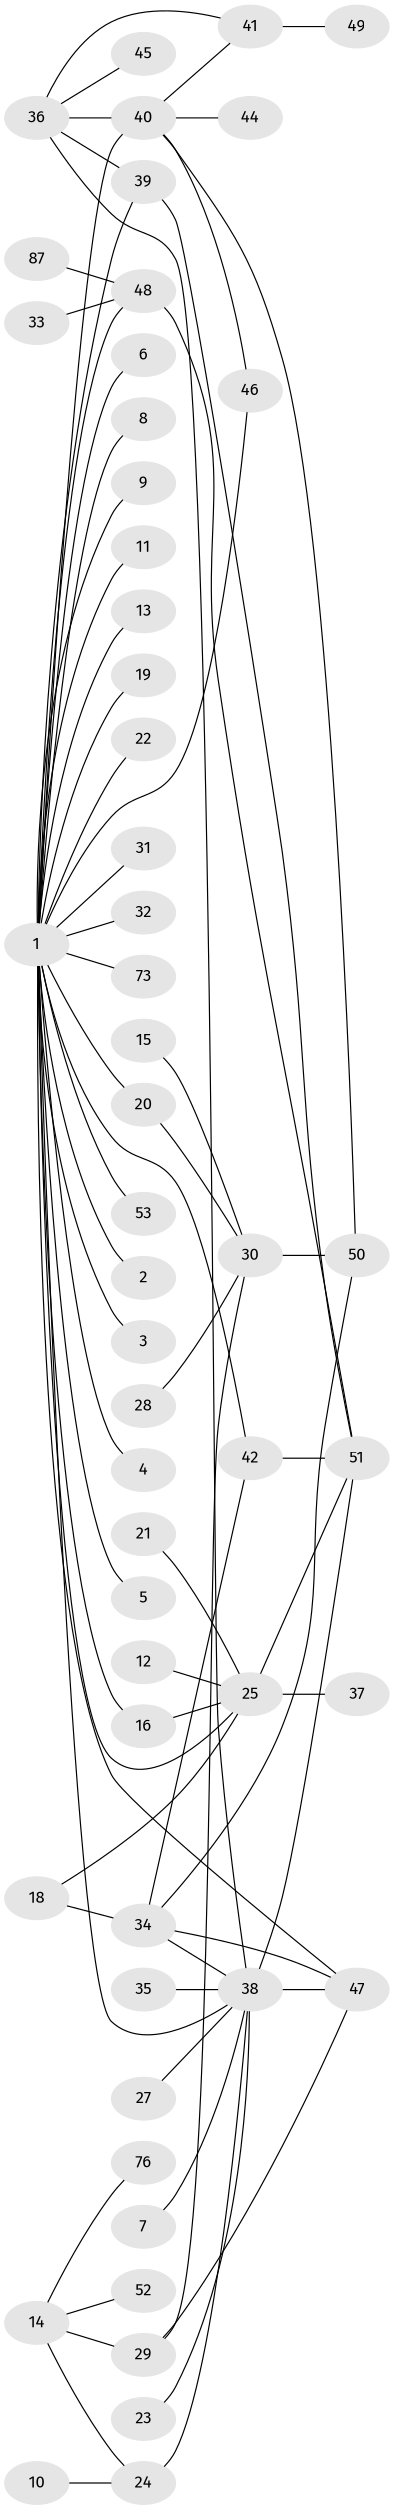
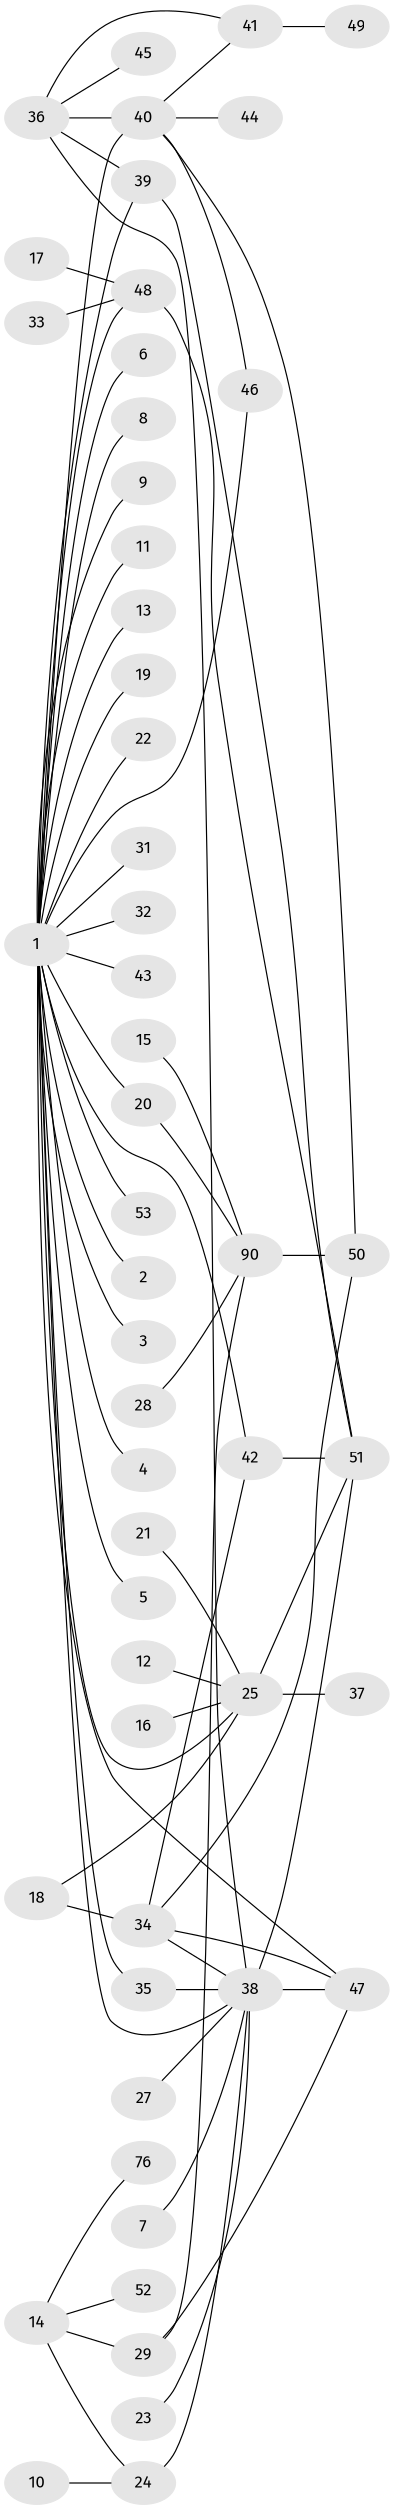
node "87": label "87" -> "17"
node "73": label "73" -> "43"
node "30": label "30" -> "90"
edge "1" -- "16": now "1" -- "35"
